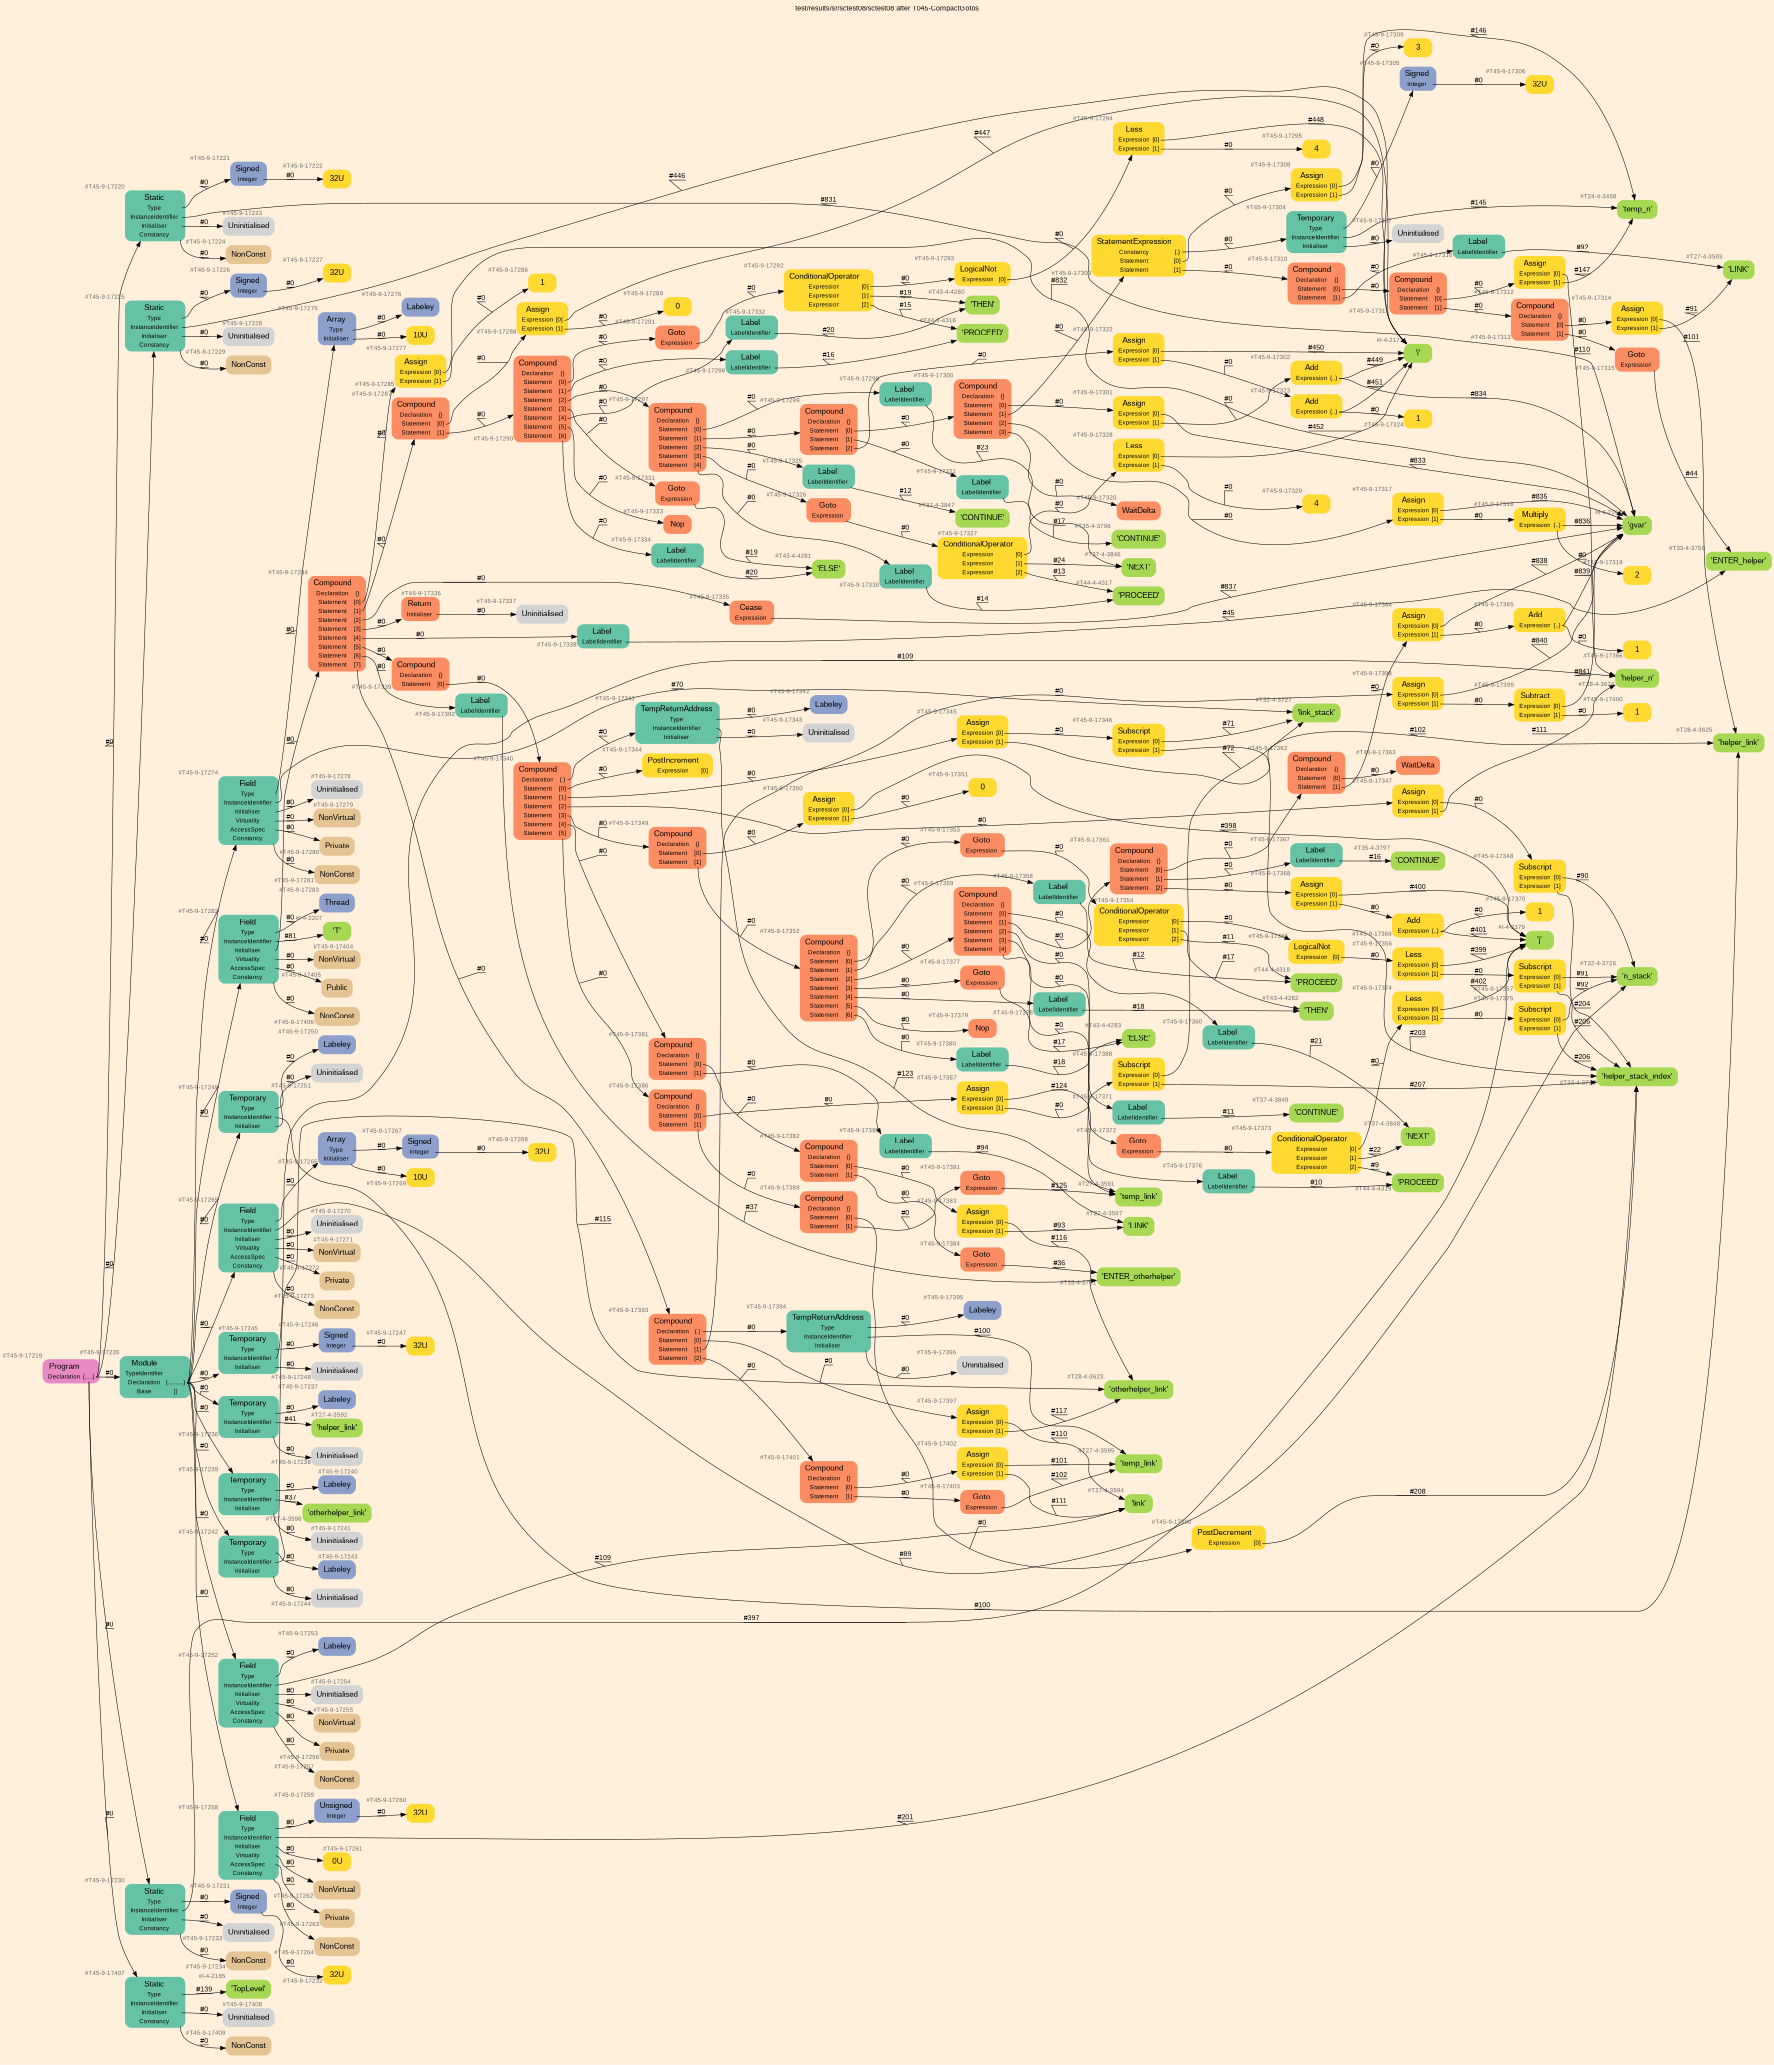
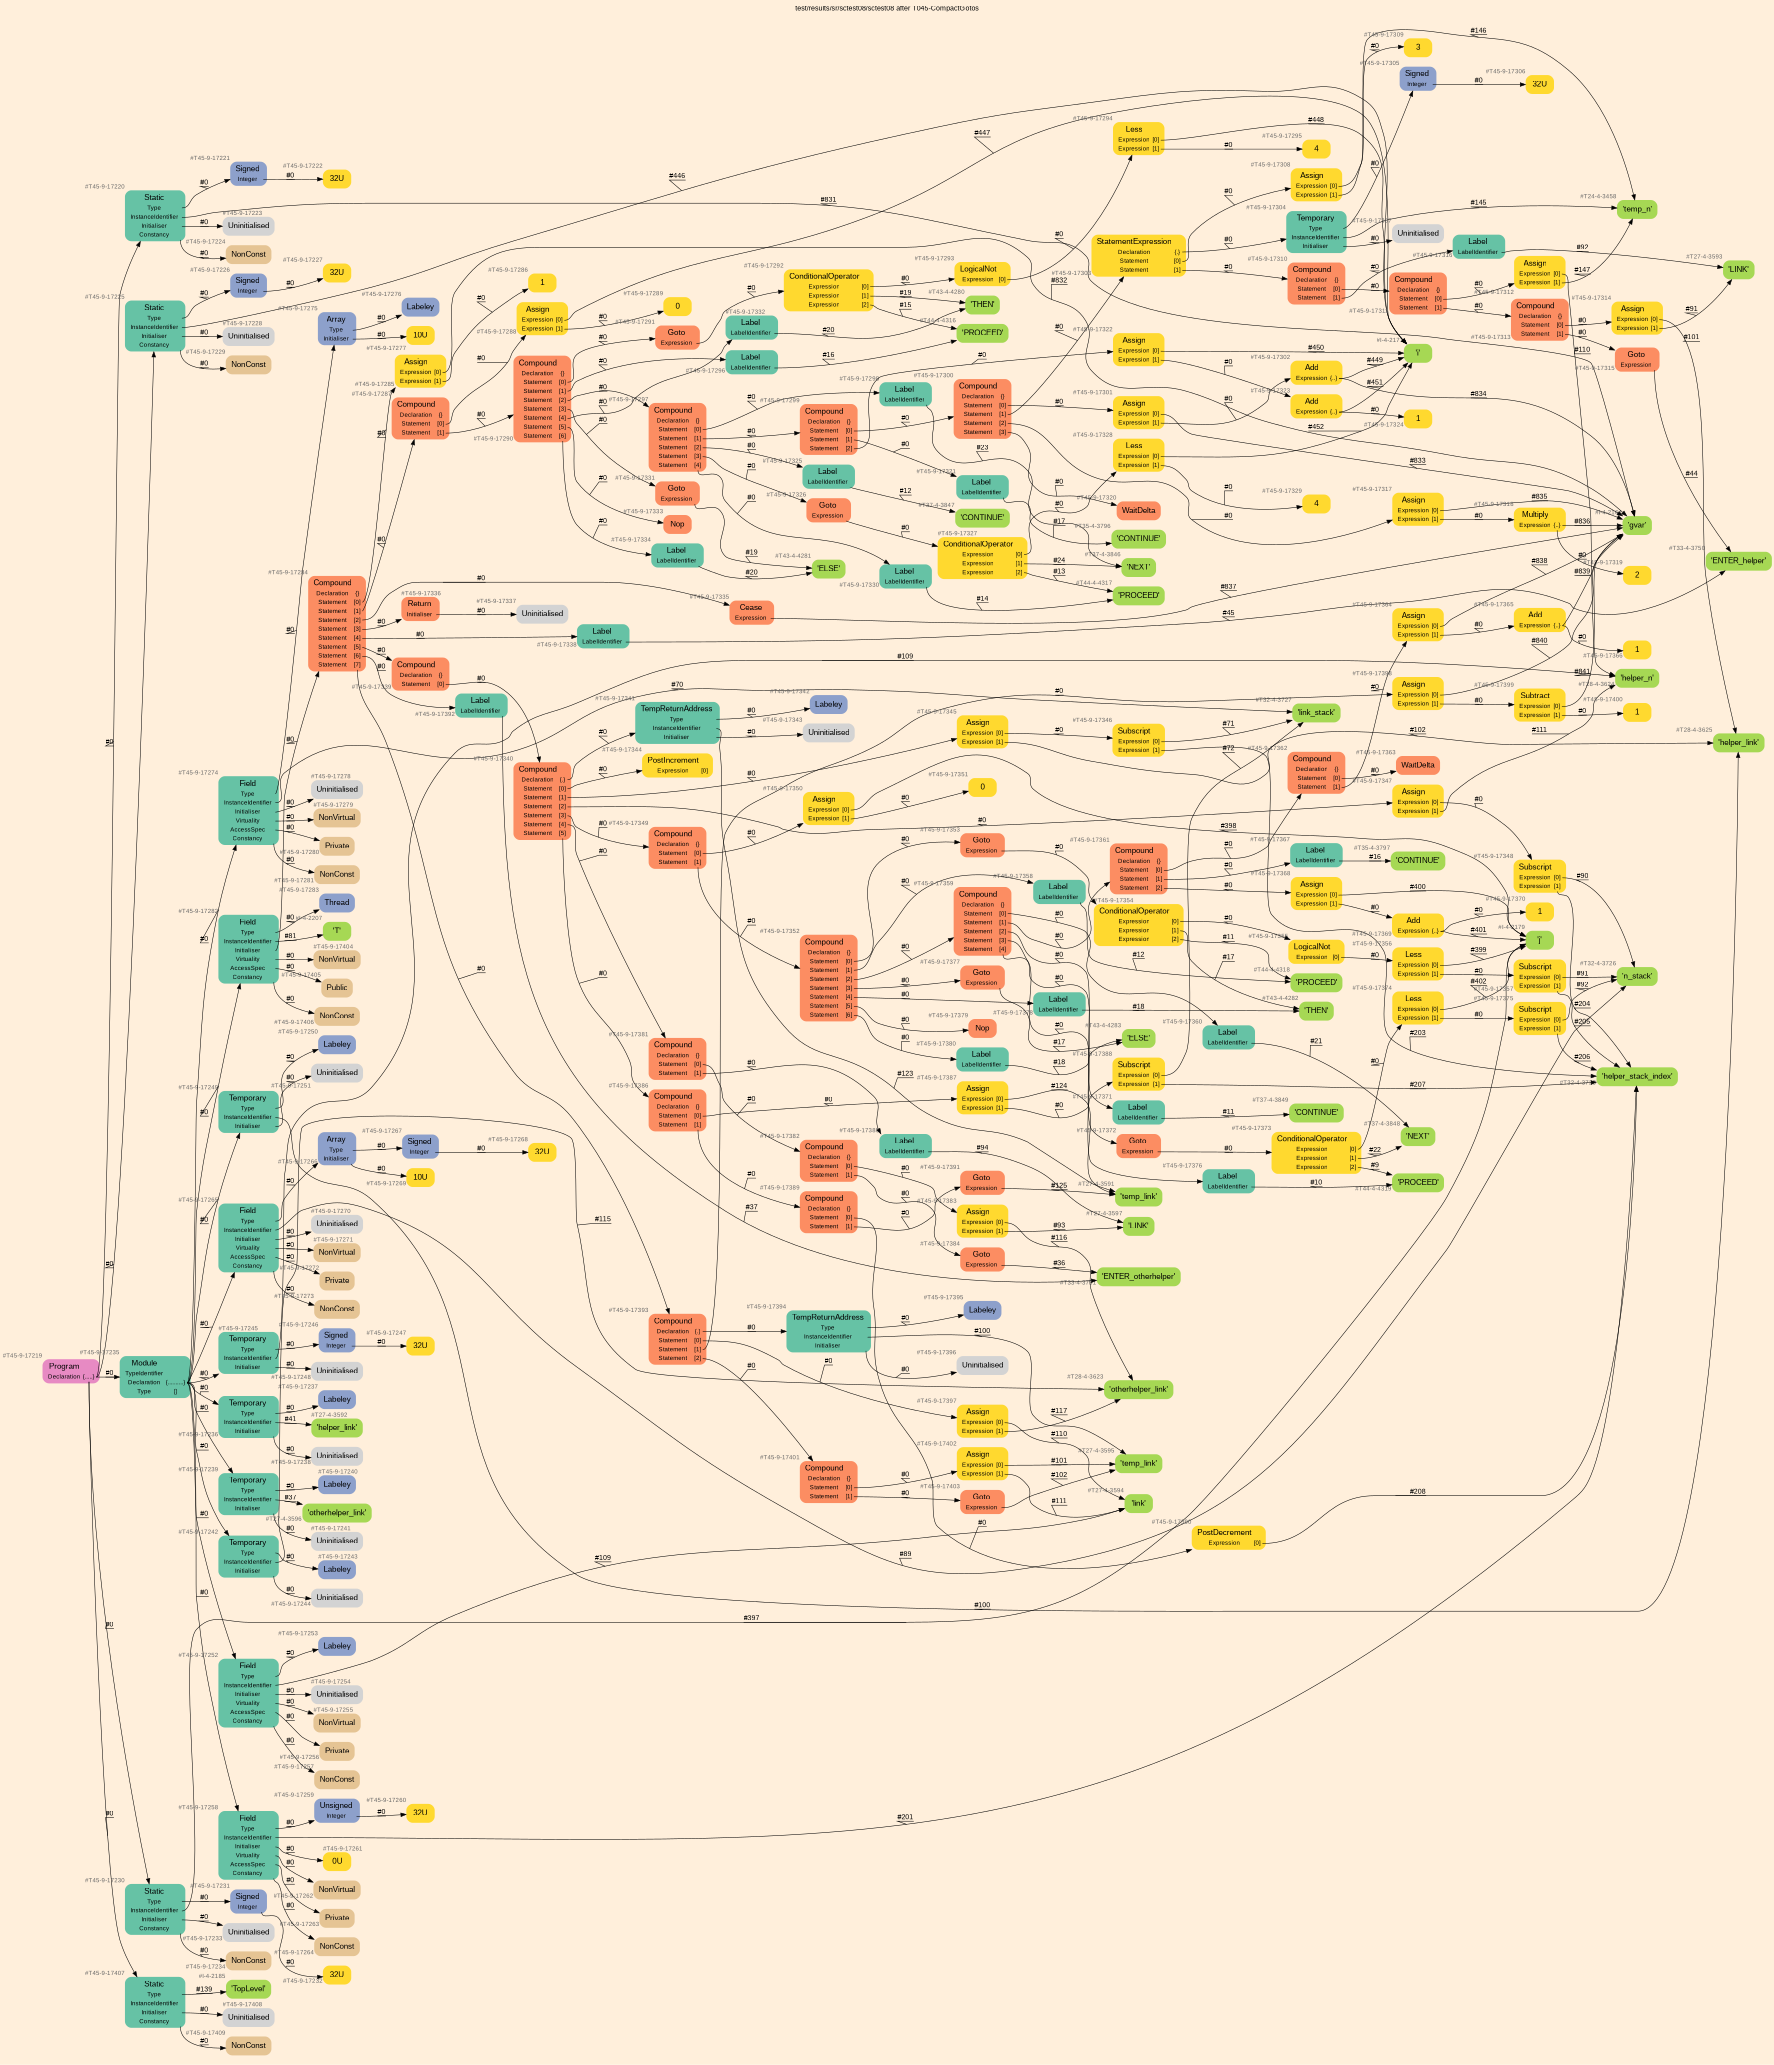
node "StatementExpression": text "Constancy" -> "Declaration"
node "Module": text "Base" -> "Type"
